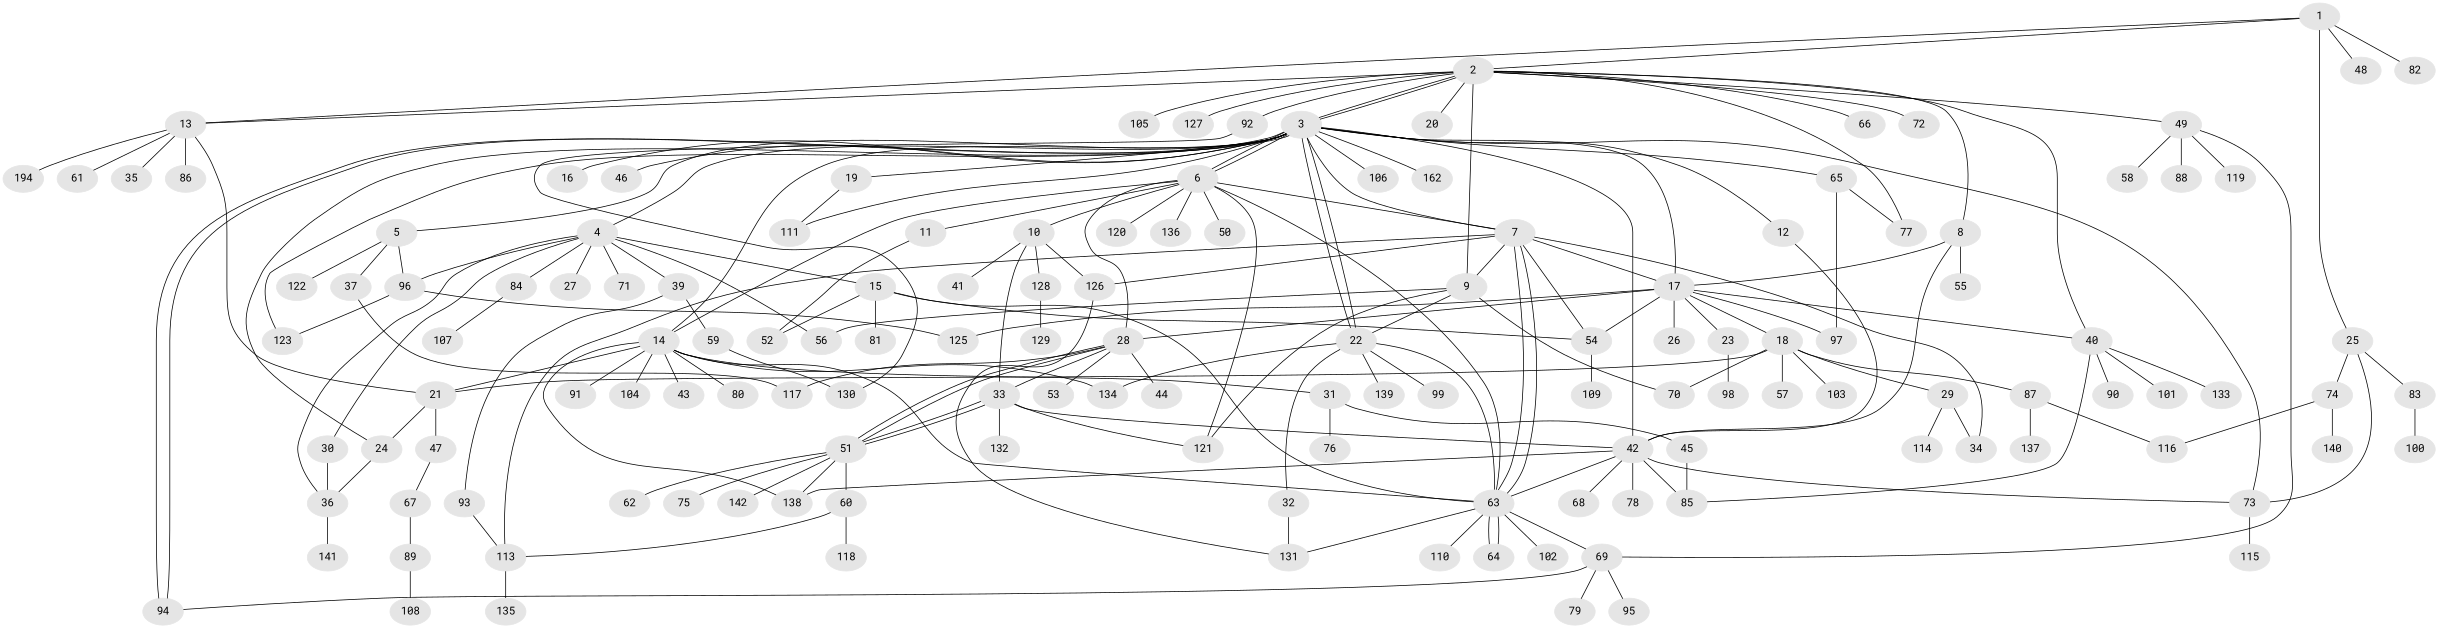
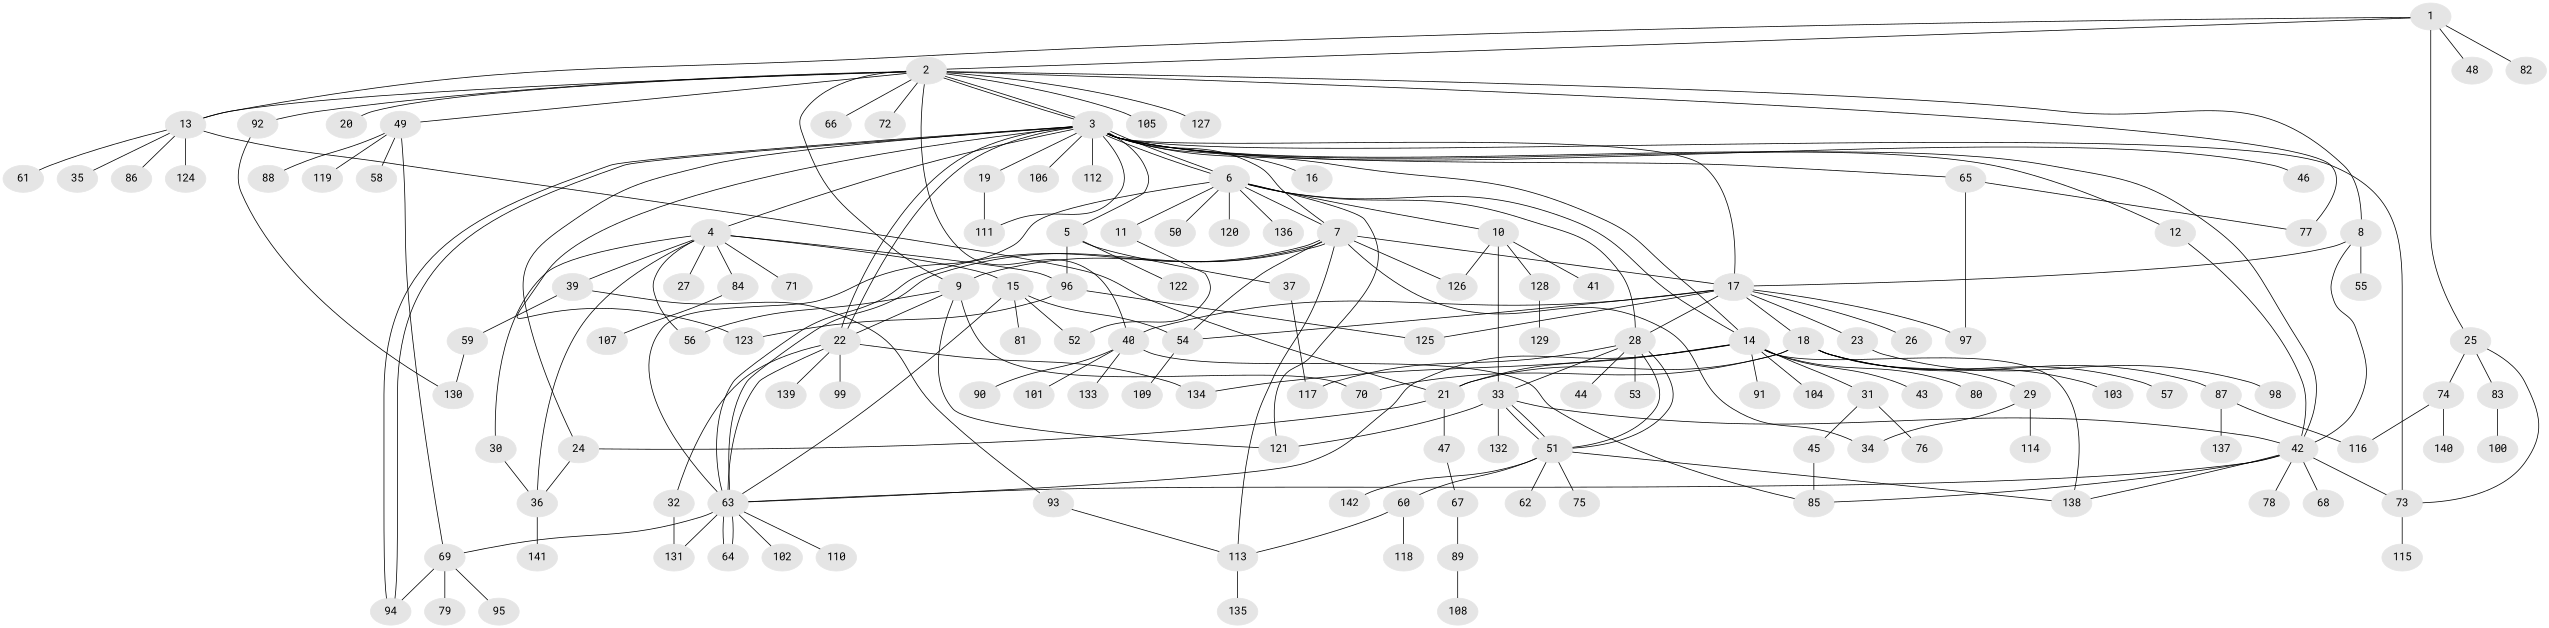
node "194": label "194" -> "124"
node "162": label "162" -> "112"
edge "126" -- "131": removed
